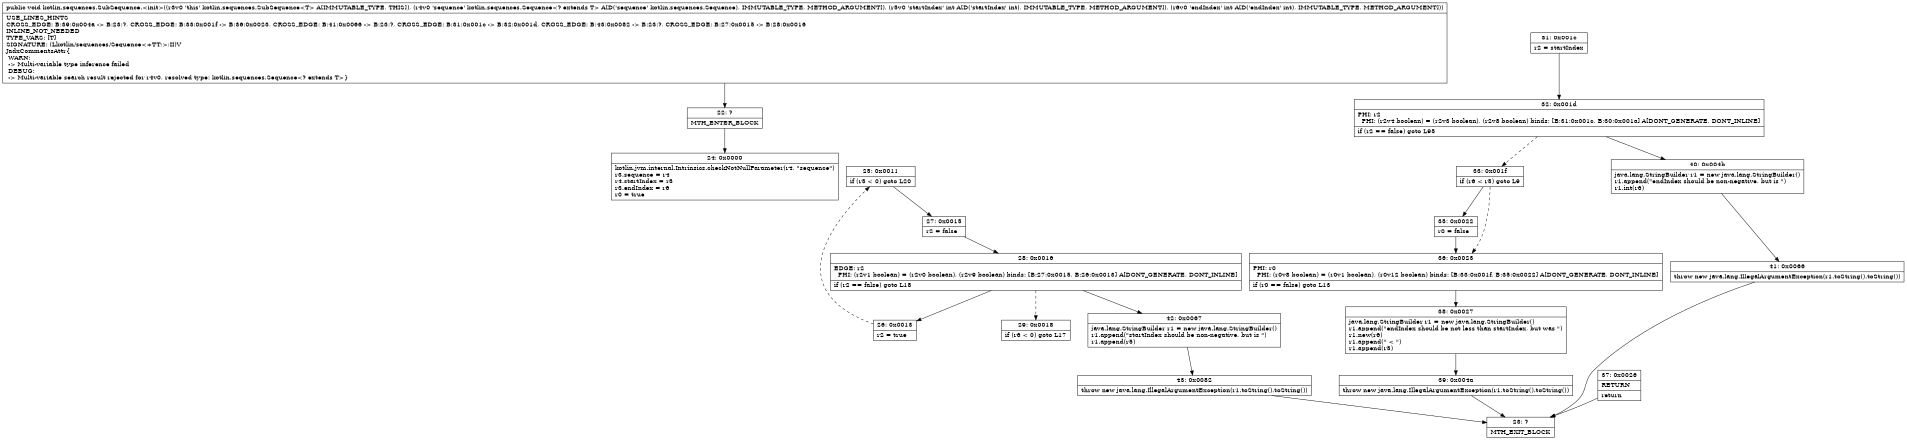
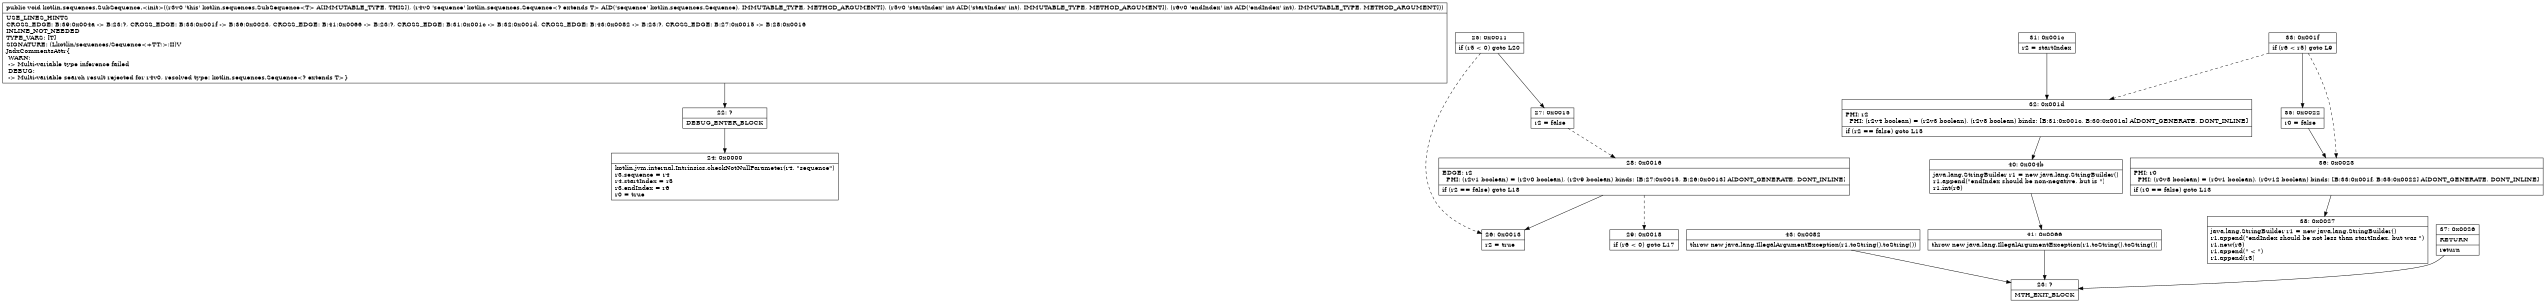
node "22: ?": text "MTH_ENTER_BLOCK" -> "DEBUG_ENTER_BLOCK"
node "32: 0x001d": text "if (r2 == false) goto L95" -> "if (r2 == false) goto L15"
edge "32: 0x001d" -> "33: 0x001f": reversed
edge "27: 0x0015" -> "28: 0x0016": style solid -> dashed
edge "26: 0x0013" -> "25: 0x0011": reversed
node "42: 0x0067": removed
node "39: 0x004a": removed
